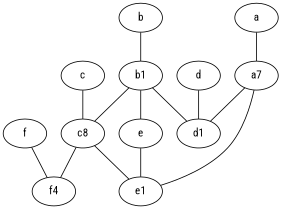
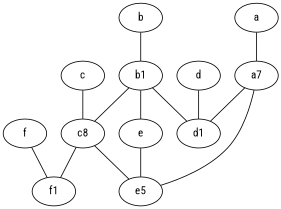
node "f4": label "f4" -> "f1"
node "e1": label "e1" -> "e5"
